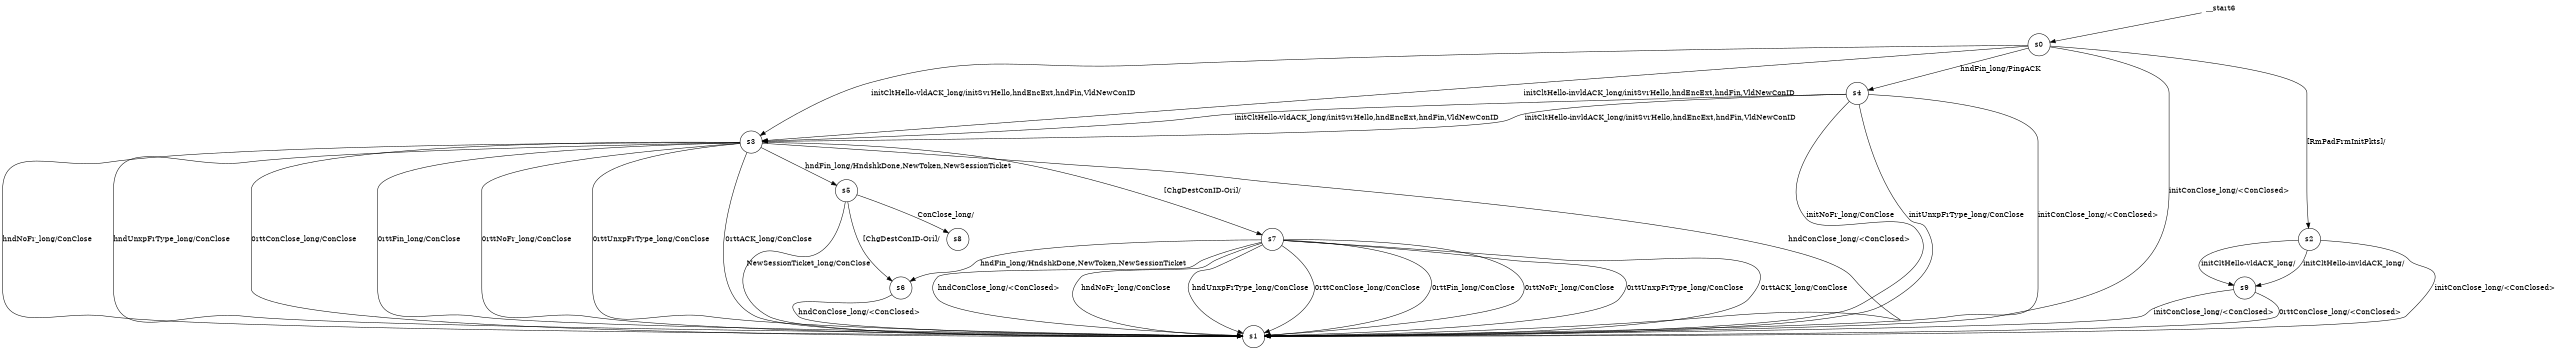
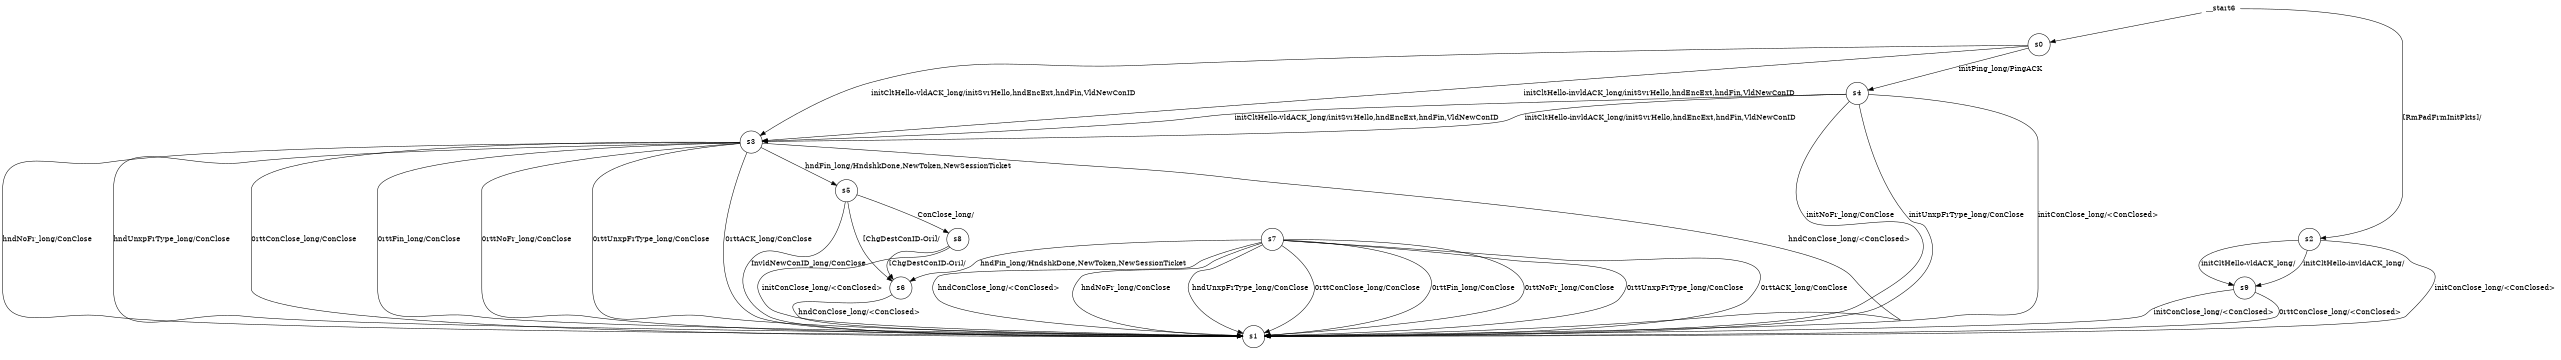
edge "s0" -> "s4": label "hndFin_long/PingACK " -> "initPing_long/PingACK "
edge "s0" -> "s2": now "__start6" -> "s2"
edge "s3" -> "s7": removed, label "[ChgDestConID-Ori]/"
edge "s8" -> "s6": added, label "[ChgDestConID-Ori]/"
edge "s5" -> "s1": label "NewSessionTicket_long/ConClose " -> "InvldNewConID_long/ConClose "
edge "s0" -> "s1": now "s8" -> "s1"
